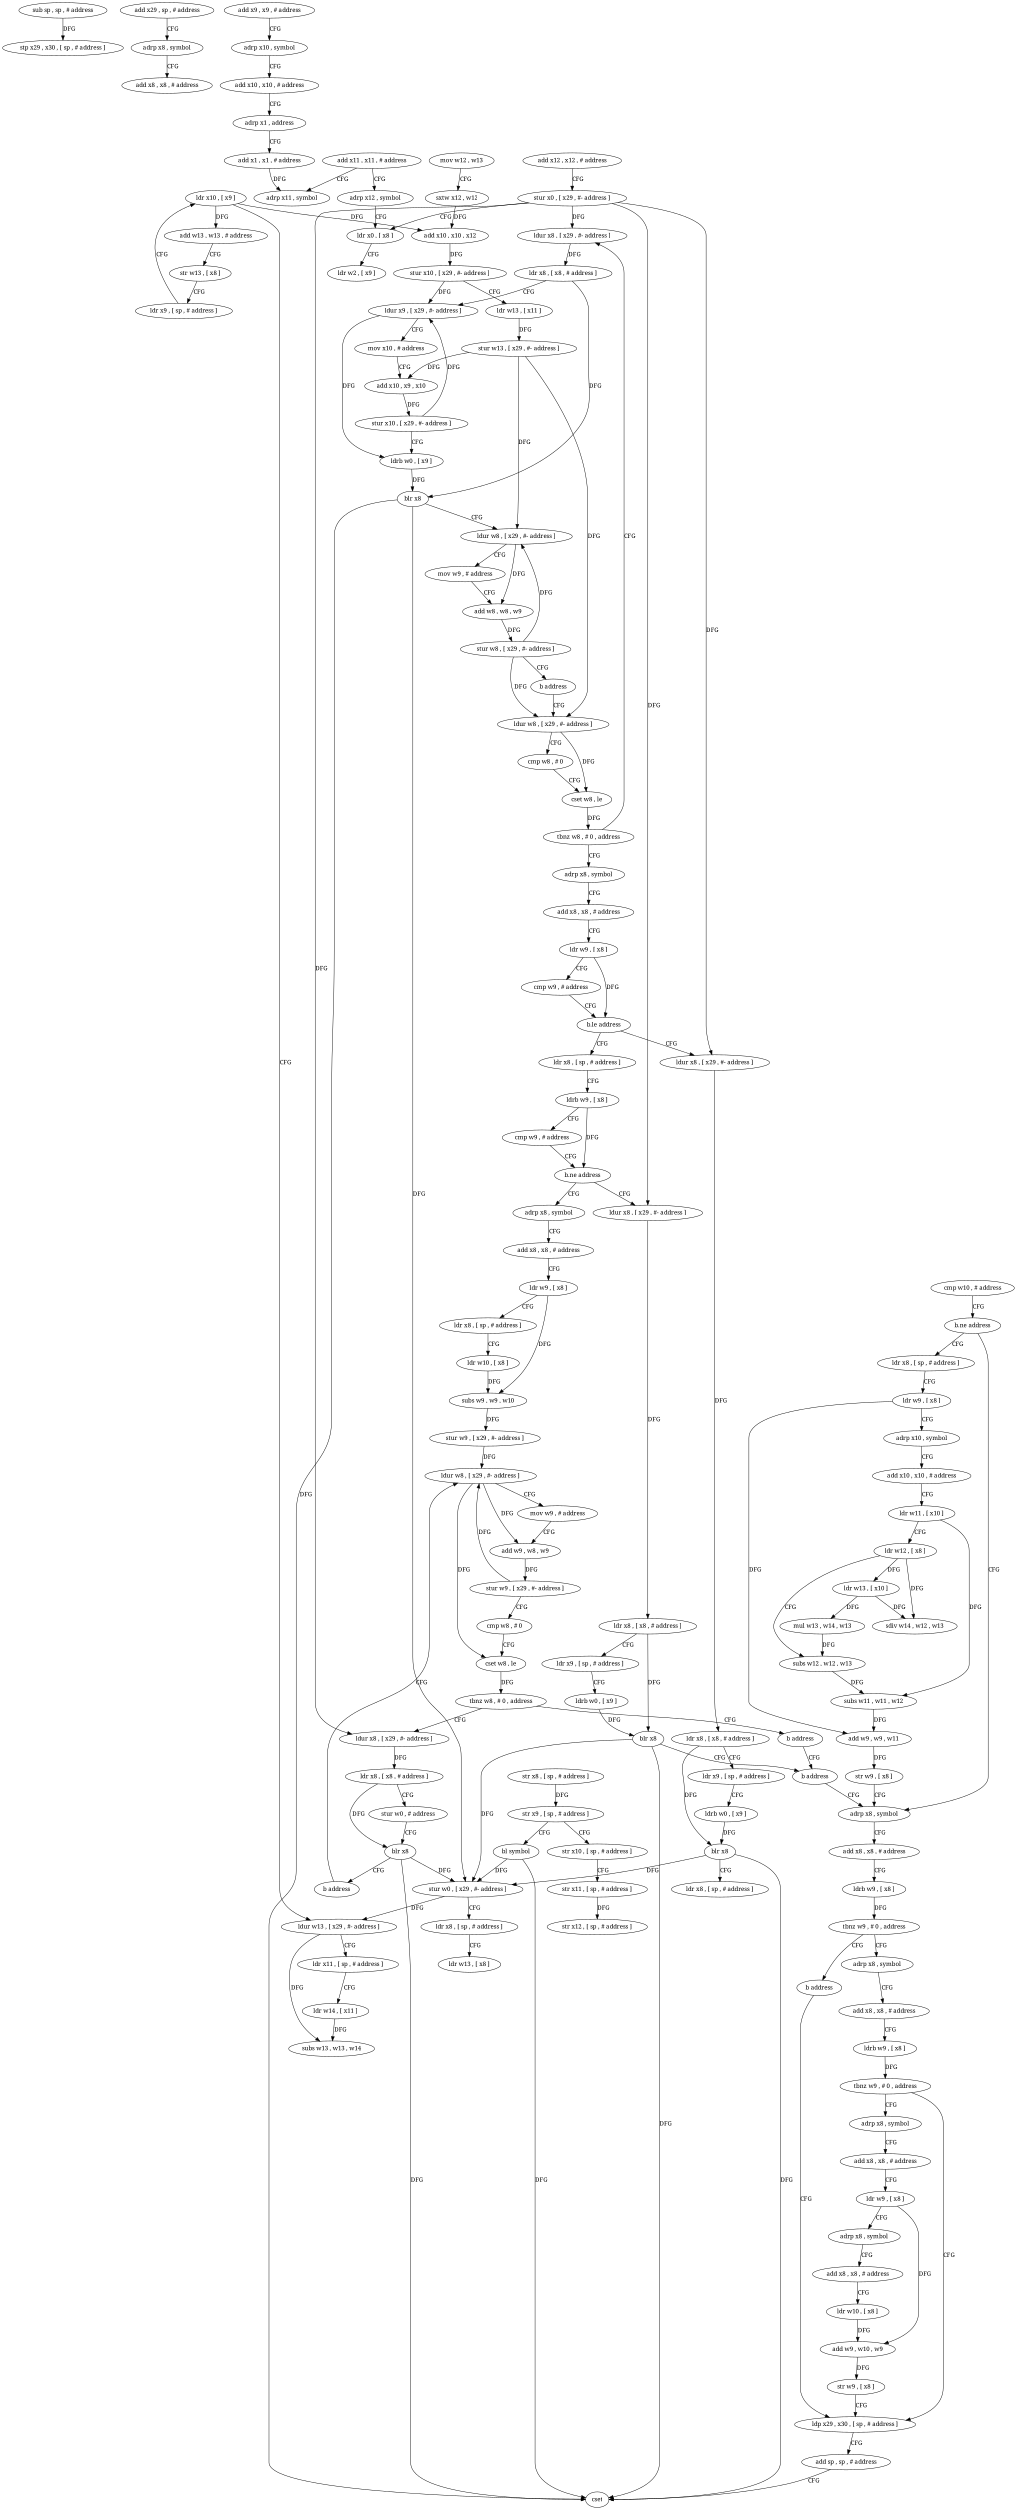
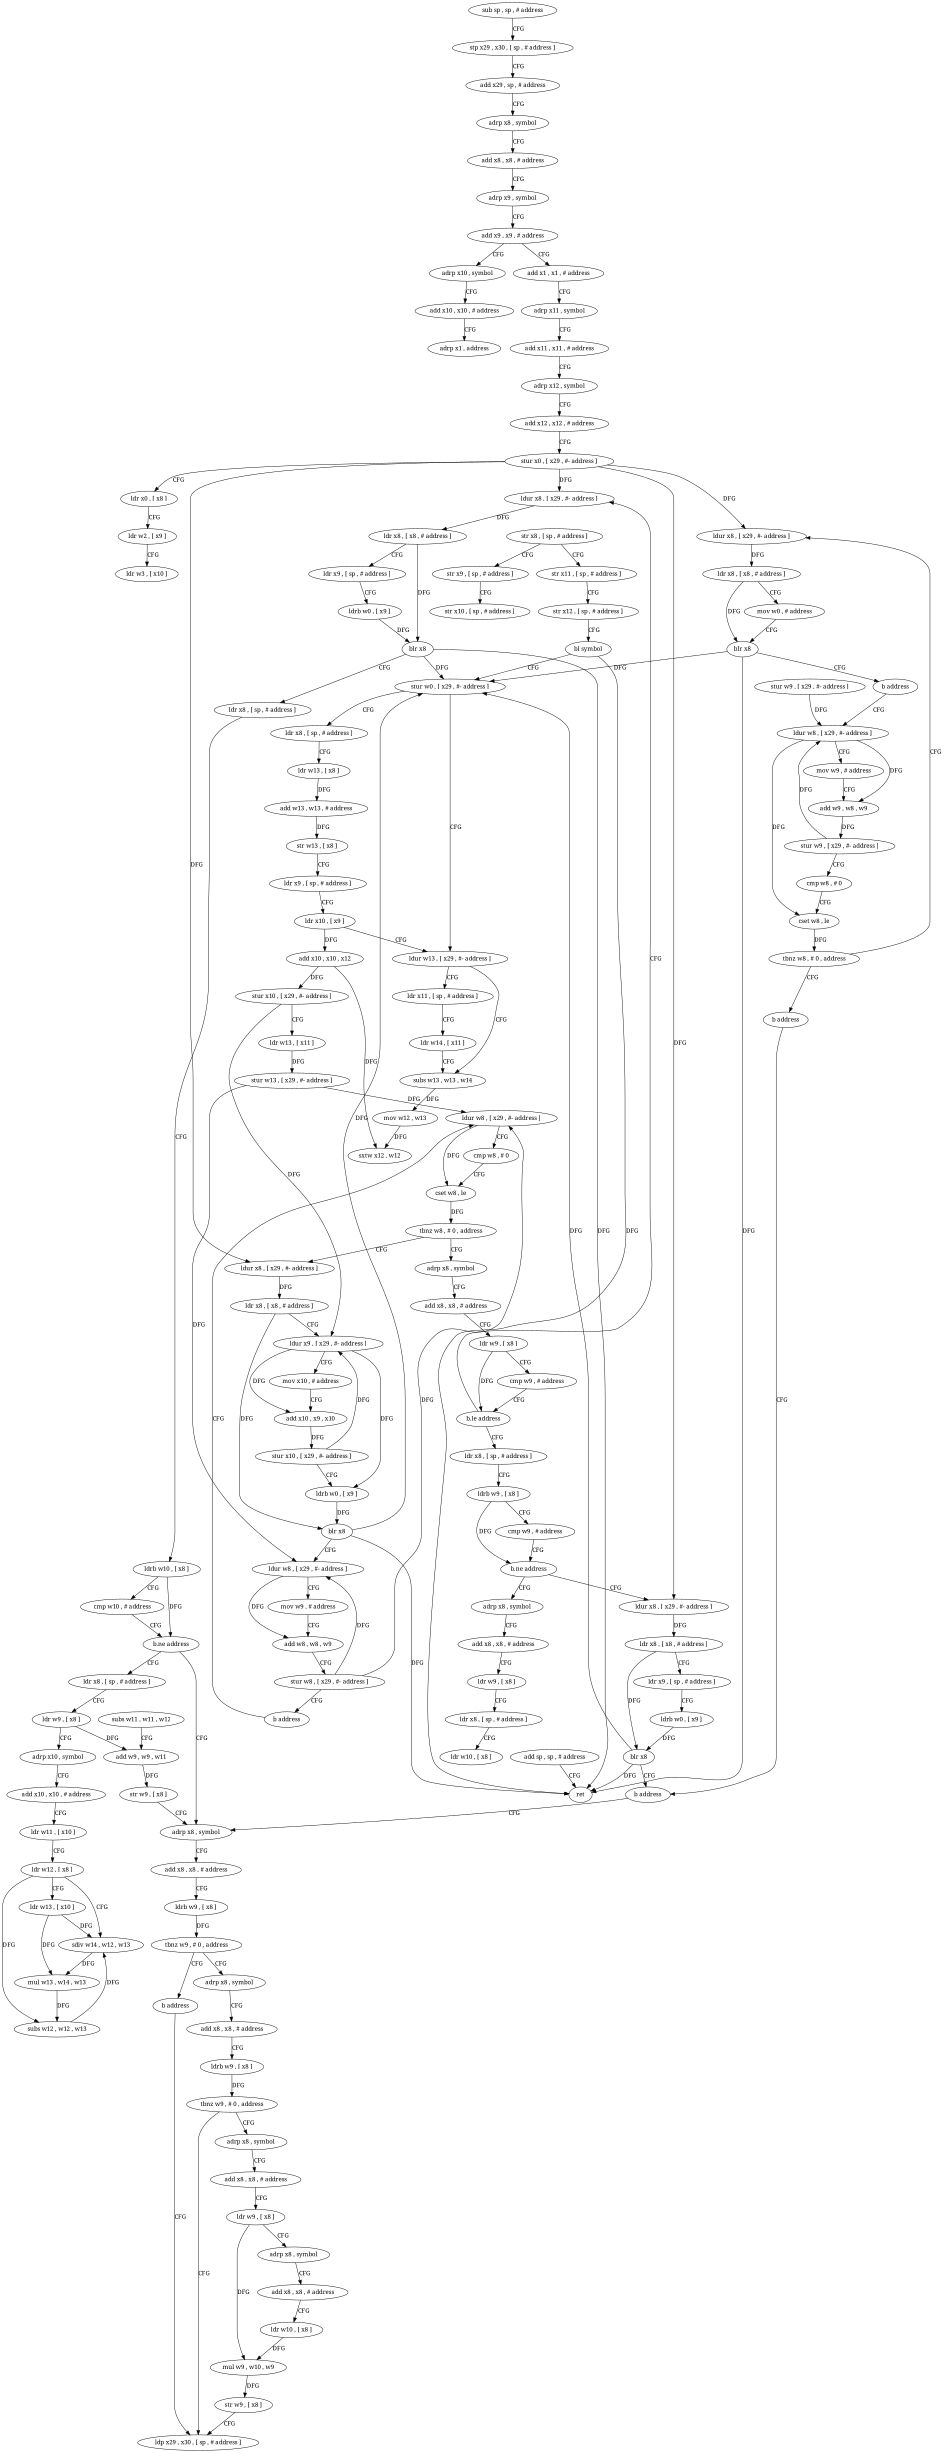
edge "sub sp , sp , # address" -> "stp x29 , x30 , [ sp , # address ]": label "DFG" -> "CFG"
edge "stp x29 , x30 , [ sp , # address ]" -> "add x29 , sp , # address": added, label "CFG"
edge "adrp x1 , address" -> "add x1 , x1 , # address": now "add x9 , x9 , # address" -> "add x1 , x1 , # address"
edge "add x1 , x1 , # address" -> "adrp x11 , symbol": label "DFG" -> "CFG"
edge "add x11 , x11 , # address" -> "adrp x11 , symbol": reversed
edge "mov w12 , w13" -> "sxtw x12 , w12": label "CFG" -> "DFG"
node "adrp x9 , symbol": added
edge "ldr x10 , [ x9 ]" -> "add w13 , w13 , # address": now "ldr w13 , [ x8 ]" -> "add w13 , w13 , # address"
edge "adrp x12 , symbol" -> "ldr x0 , [ x8 ]": now "adrp x12 , symbol" -> "add x12 , x12 , # address"
edge "sxtw x12 , w12" -> "add x10 , x10 , x12": reversed
edge "add w13 , w13 , # address" -> "str w13 , [ x8 ]": label "CFG" -> "DFG"
edge "stur w13 , [ x29 , #- address ]" -> "add x10 , x9 , x10": now "ldur x9 , [ x29 , #- address ]" -> "add x10 , x9 , x10"
node "ldr w3 , [ x10 ]": added
edge "add w8 , w8 , w9" -> "stur w8 , [ x29 , #- address ]": label "DFG" -> "CFG"
edge "subs w13 , w13 , w14" -> "mov w12 , w13": added, label "DFG"
node "subs w9 , w9 , w10": removed
node "ldrb w10 , [ x8 ]": added
edge "ldr w12 , [ x8 ]" -> "ldr w13 , [ x10 ]": label "DFG" -> "CFG"
edge "ldr w12 , [ x8 ]" -> "sdiv w14 , w12 , w13": label "DFG" -> "CFG"
edge "ldr w12 , [ x8 ]" -> "subs w12 , w12 , w13": label "CFG" -> "DFG"
edge "ldr w11 , [ x10 ]" -> "subs w11 , w11 , w12": removed, label "DFG"
edge "subs w12 , w12 , w13" -> "subs w11 , w11 , w12": now "subs w12 , w12 , w13" -> "sdiv w14 , w12 , w13"
edge "subs w11 , w11 , w12" -> "add w9 , w9 , w11": label "DFG" -> "CFG"
edge "str x8 , [ sp , # address ]" -> "str x9 , [ sp , # address ]": label "DFG" -> "CFG"
node "stur w0 , # address": label "stur w0 , # address" -> "mov w0 , # address"
edge "str x9 , [ sp , # address ]" -> "bl symbol": now "str x12 , [ sp , # address ]" -> "bl symbol"
edge "str x10 , [ sp , # address ]" -> "str x11 , [ sp , # address ]": now "str x8 , [ sp , # address ]" -> "str x11 , [ sp , # address ]"
edge "bl symbol" -> "stur w0 , [ x29 , #- address ]": label "DFG" -> "CFG"
edge "stur w0 , [ x29 , #- address ]" -> "ldur w13 , [ x29 , #- address ]": label "DFG" -> "CFG"
edge "str x11 , [ sp , # address ]" -> "str x12 , [ sp , # address ]": label "DFG" -> "CFG"
edge "sdiv w14 , w12 , w13" -> "mul w13 , w14 , w13": added, label "DFG"
edge "ldur w13 , [ x29 , #- address ]" -> "subs w13 , w13 , w14": label "DFG" -> "CFG"
edge "ldr w14 , [ x11 ]" -> "subs w13 , w13 , w14": label "DFG" -> "CFG"
node "add w9 , w10 , w9": label "add w9 , w10 , w9" -> "mul w9 , w10 , w9"
edge "ldp x29 , x30 , [ sp , # address ]" -> "add sp , sp , # address": removed, label "CFG"
node "cset": label "cset" -> "ret"
